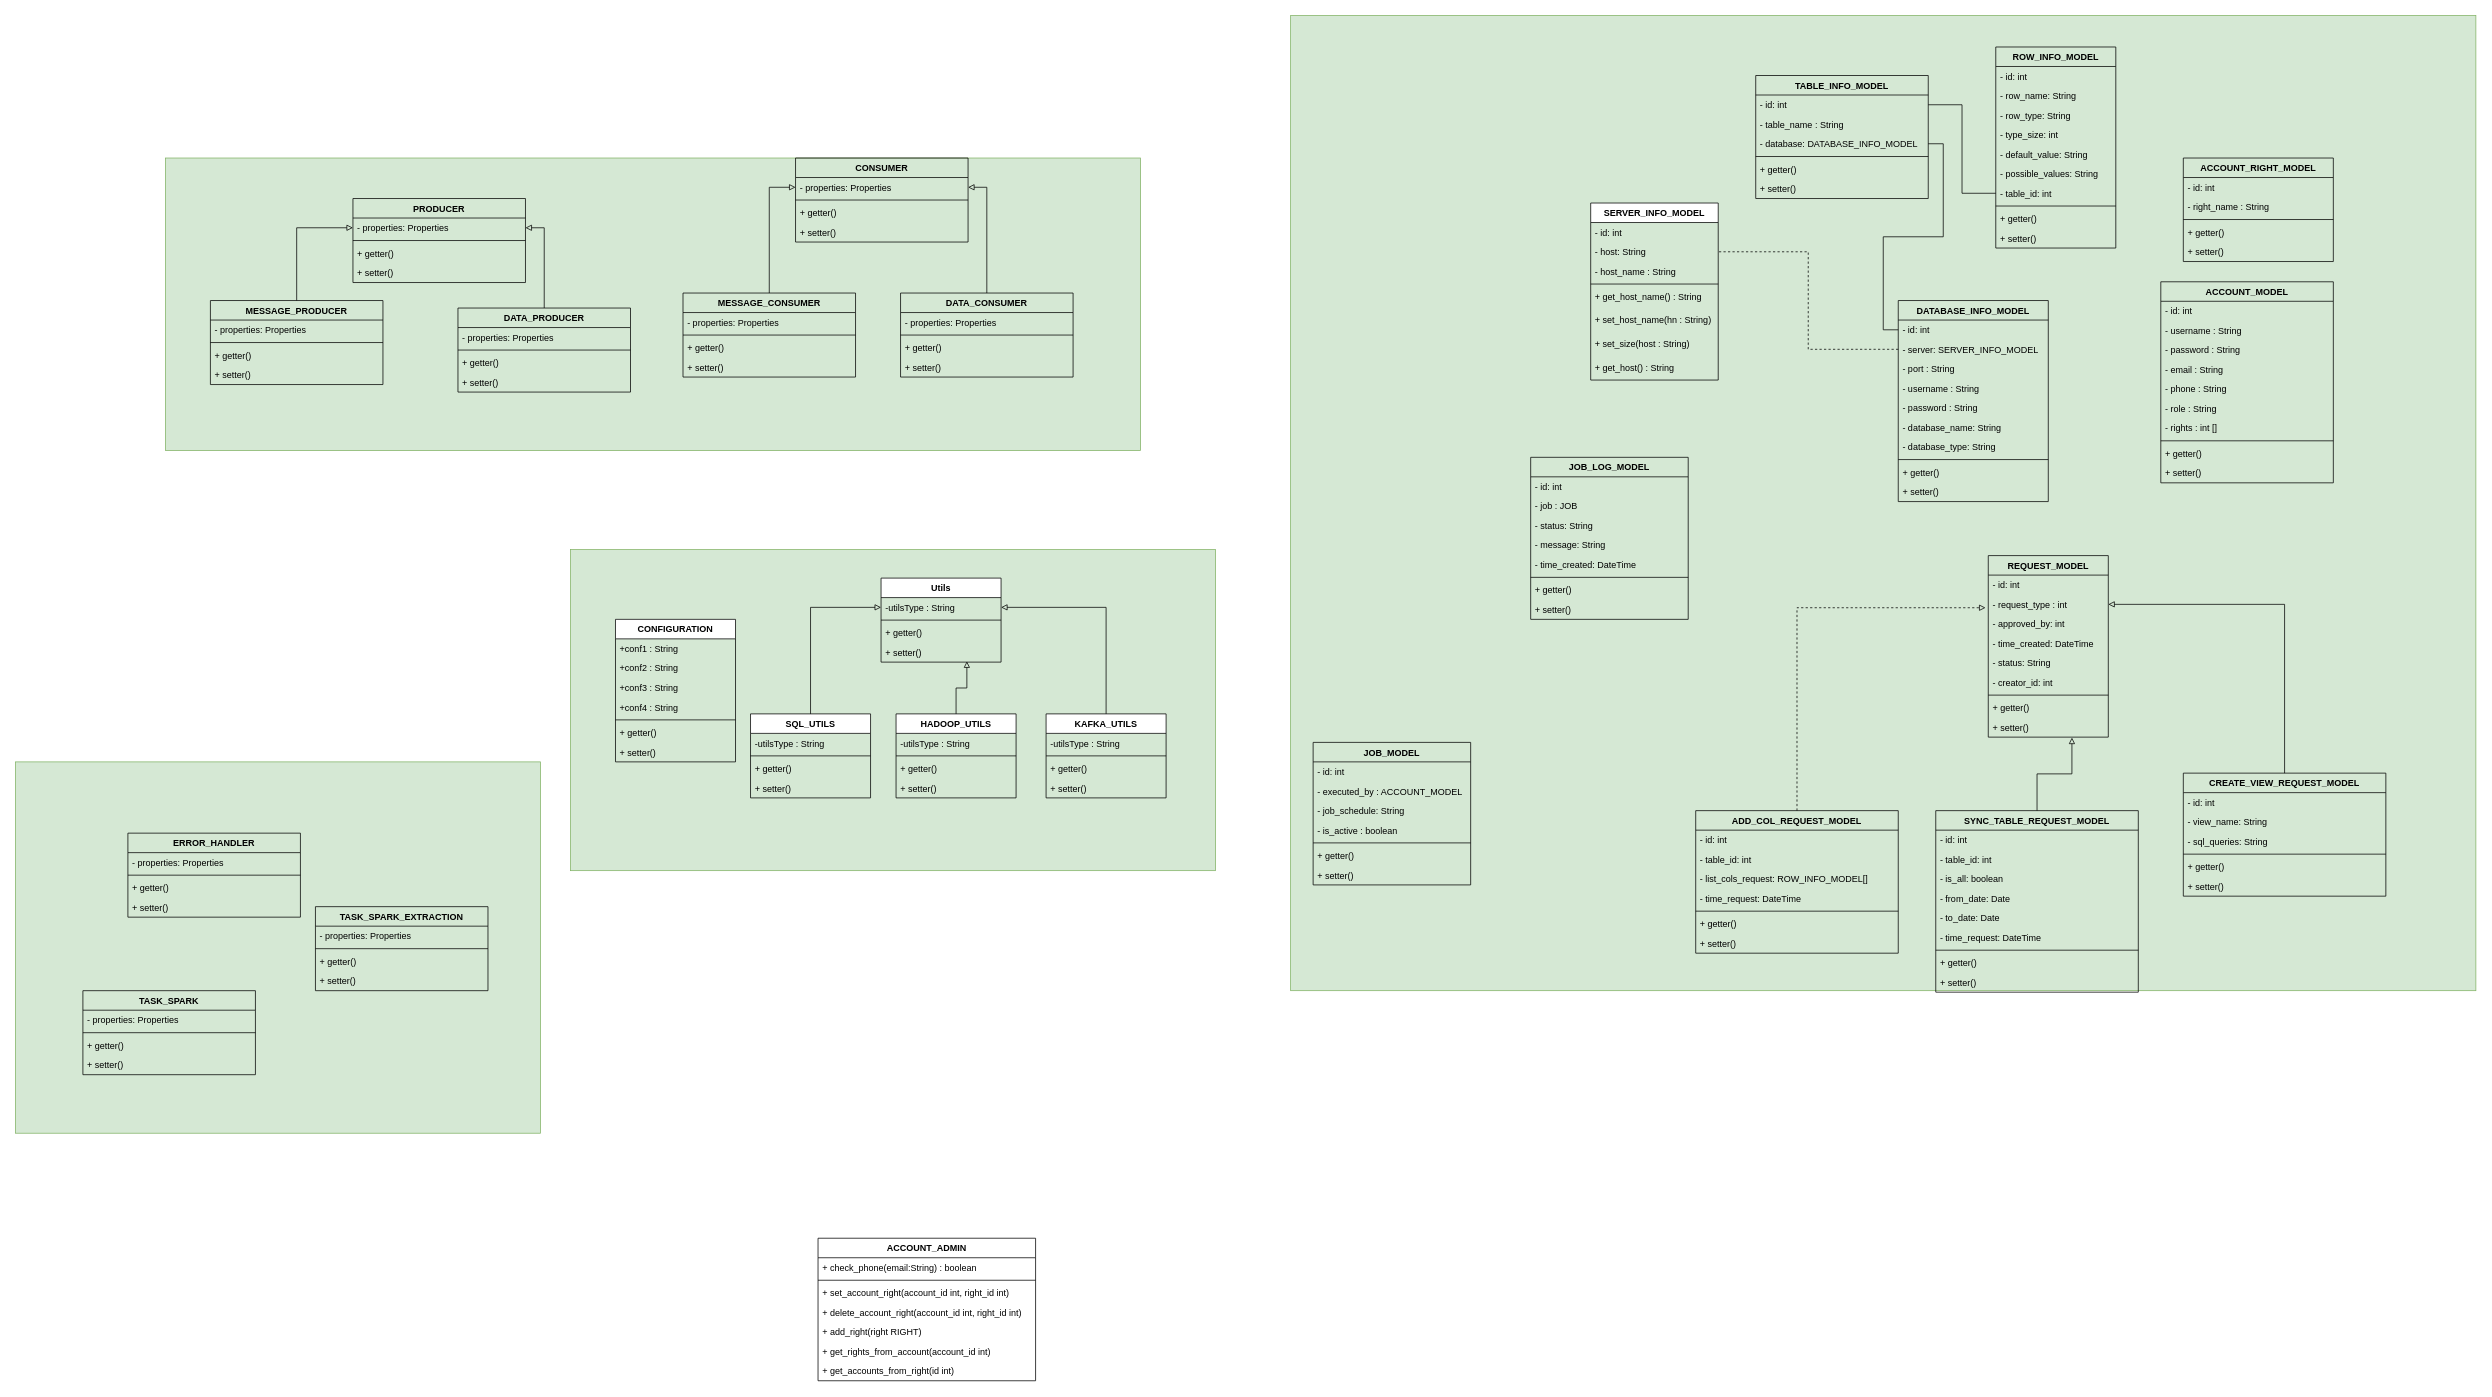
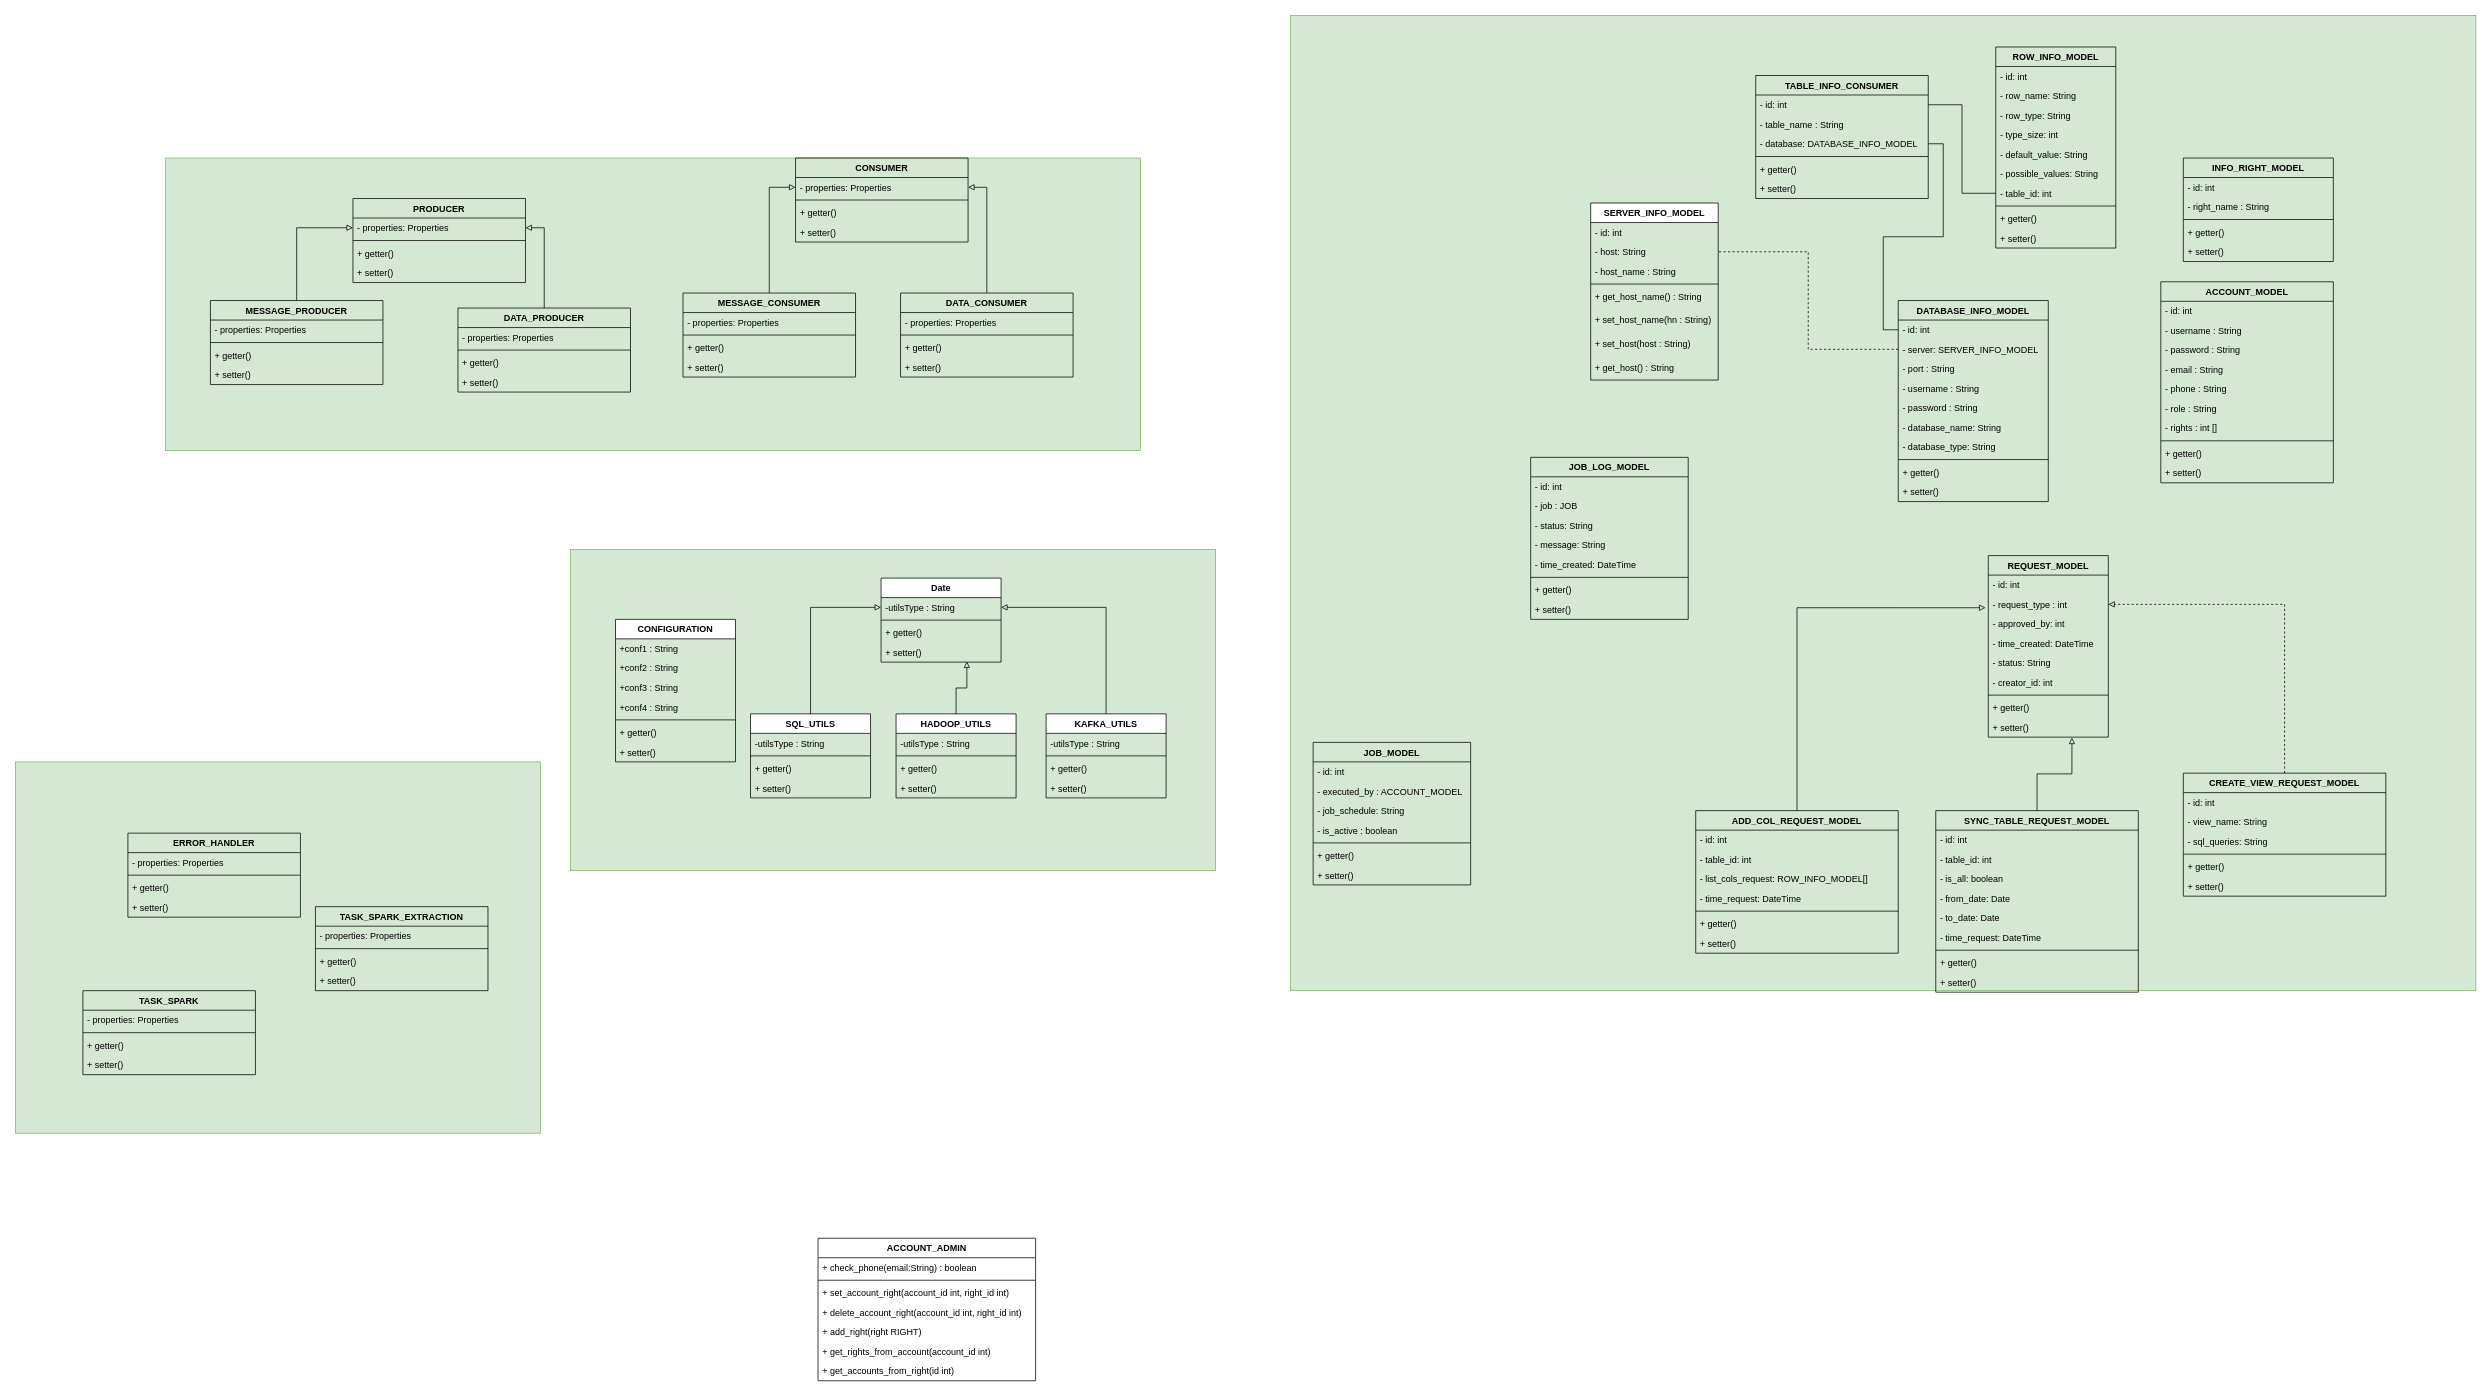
node "TABLE_INFO_MODEL": label "TABLE_INFO_MODEL" -> "TABLE_INFO_CONSUMER"
node "ACCOUNT_RIGHT_MODEL": label "ACCOUNT_RIGHT_MODEL" -> "INFO_RIGHT_MODEL"
node "+ set_size(host : String)": label "+ set_size(host : String)" -> "+ set_host(host : String)"
node "Utils": label "Utils" -> "Date"
edge "CREATE_VIEW_REQUEST_MODEL" -> "- request_type : int": style solid -> dashed
edge "ADD_COL_REQUEST_MODEL" -> "- request_type : int": style dashed -> solid
